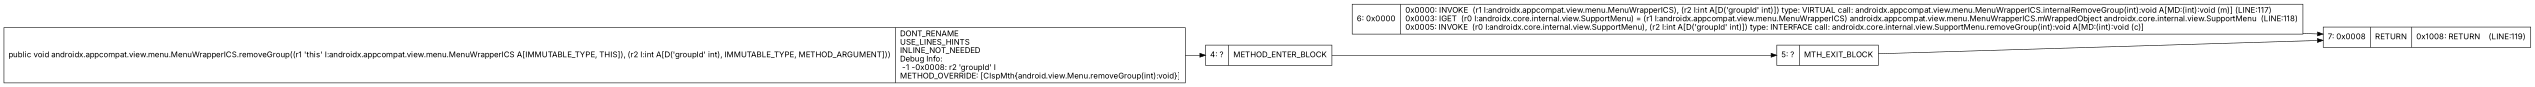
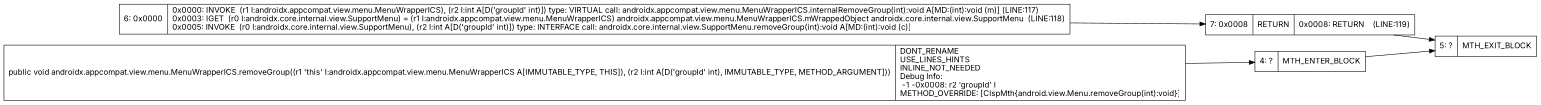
node "7: 0x0008": text "0x1008: RETURN    (LINE:119)" -> "0x0008: RETURN    (LINE:119)"
edge "5: ?" -> "7: 0x0008": reversed
node "4: ?": text "METHOD_ENTER_BLOCK" -> "MTH_ENTER_BLOCK"
